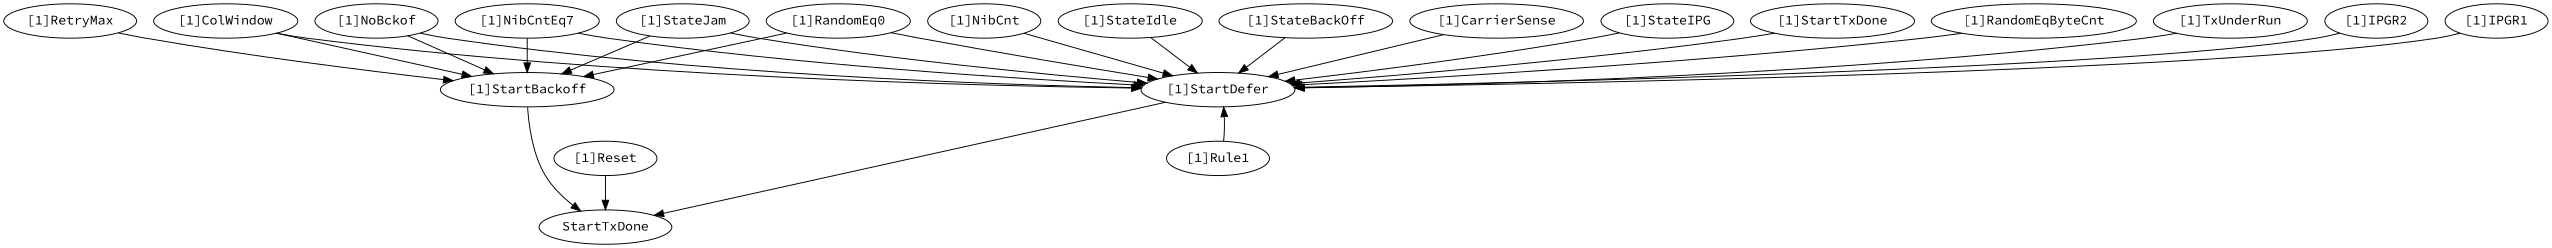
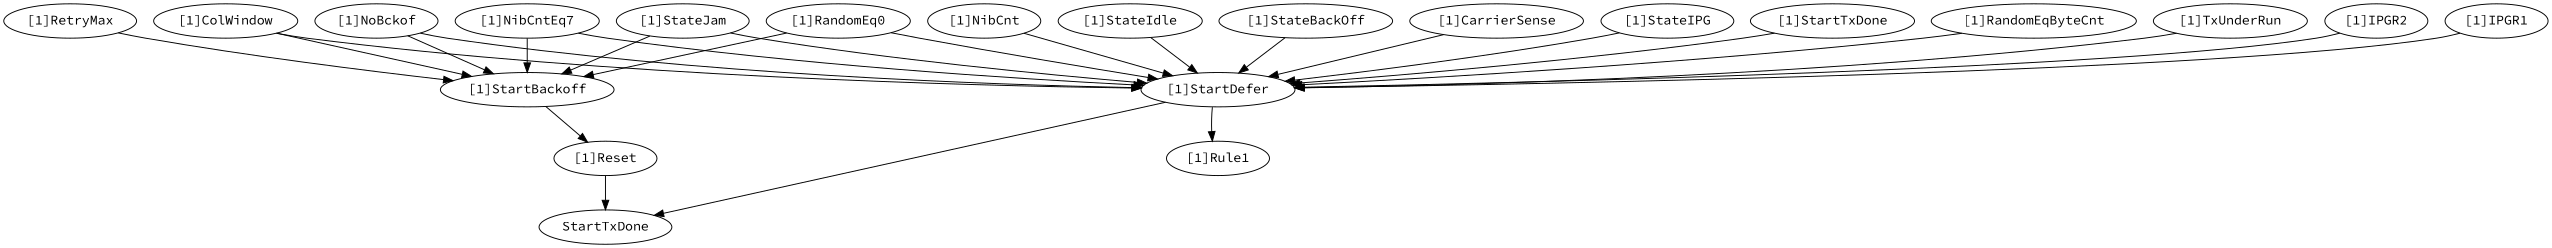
edge "[1]Rule1" -> "[1]StartDefer": reversed
edge "[1]StartBackoff" -> "StartTxDone": now "[1]StartBackoff" -> "[1]Reset"
